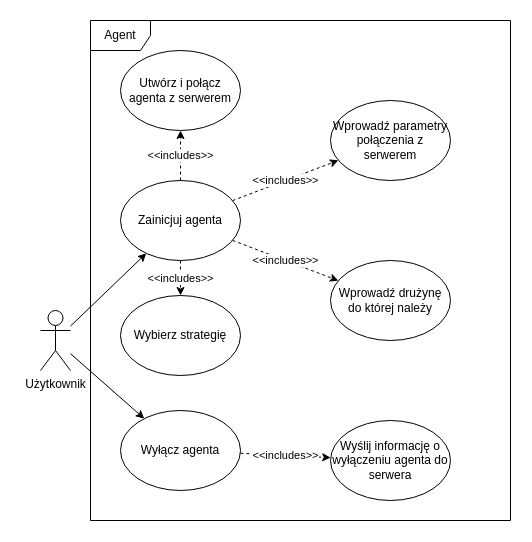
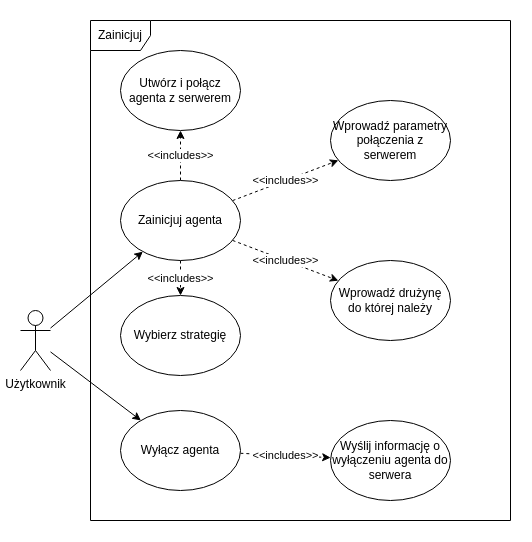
node "Agent": label "Agent" -> "Zainicjuj"
node "Użytkownik": moved (56, 341) -> (36, 341)
